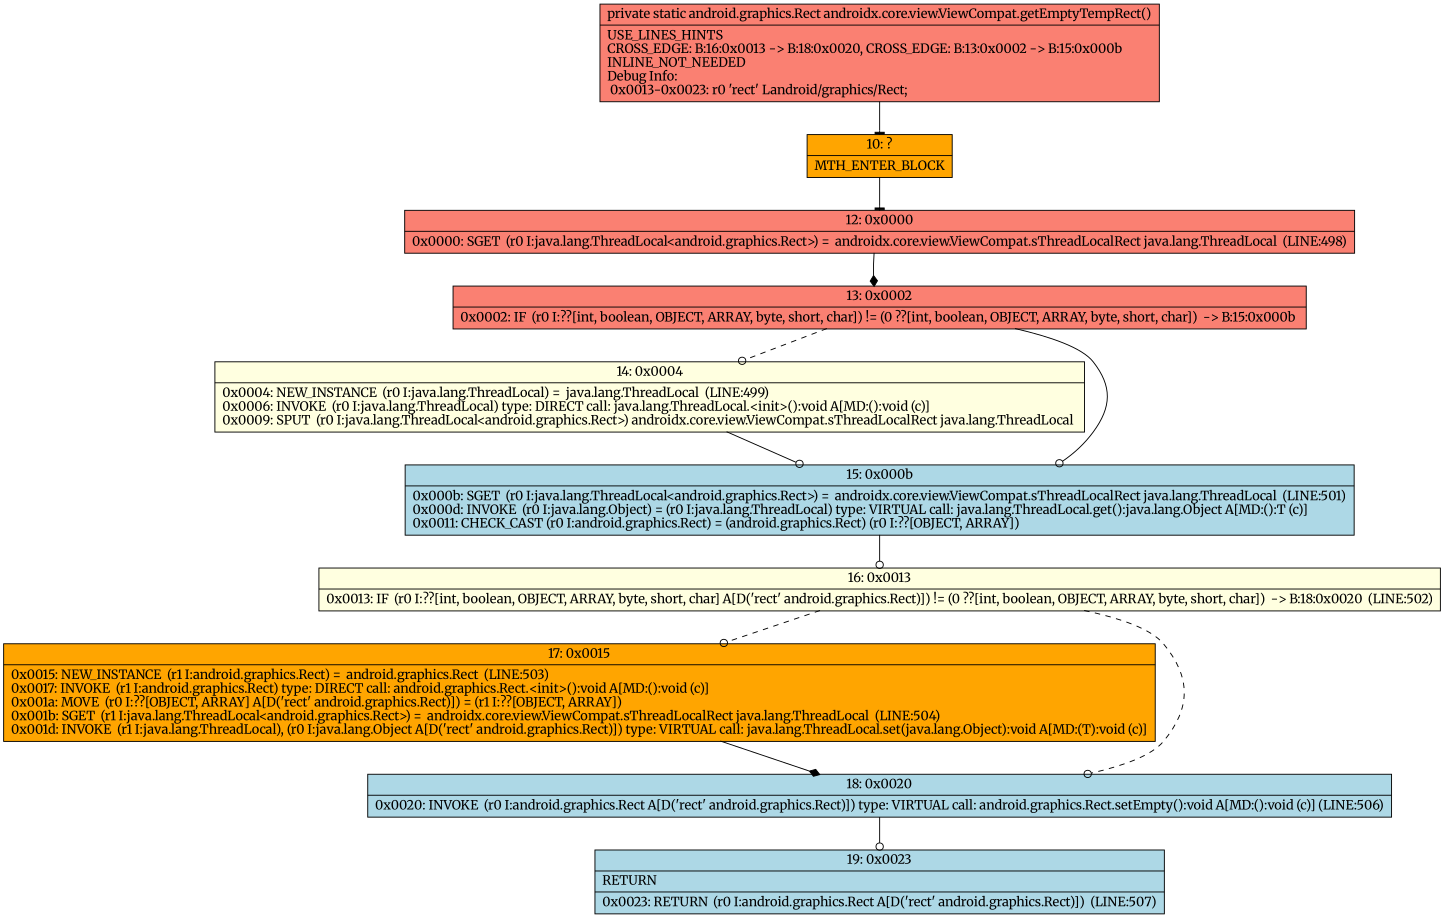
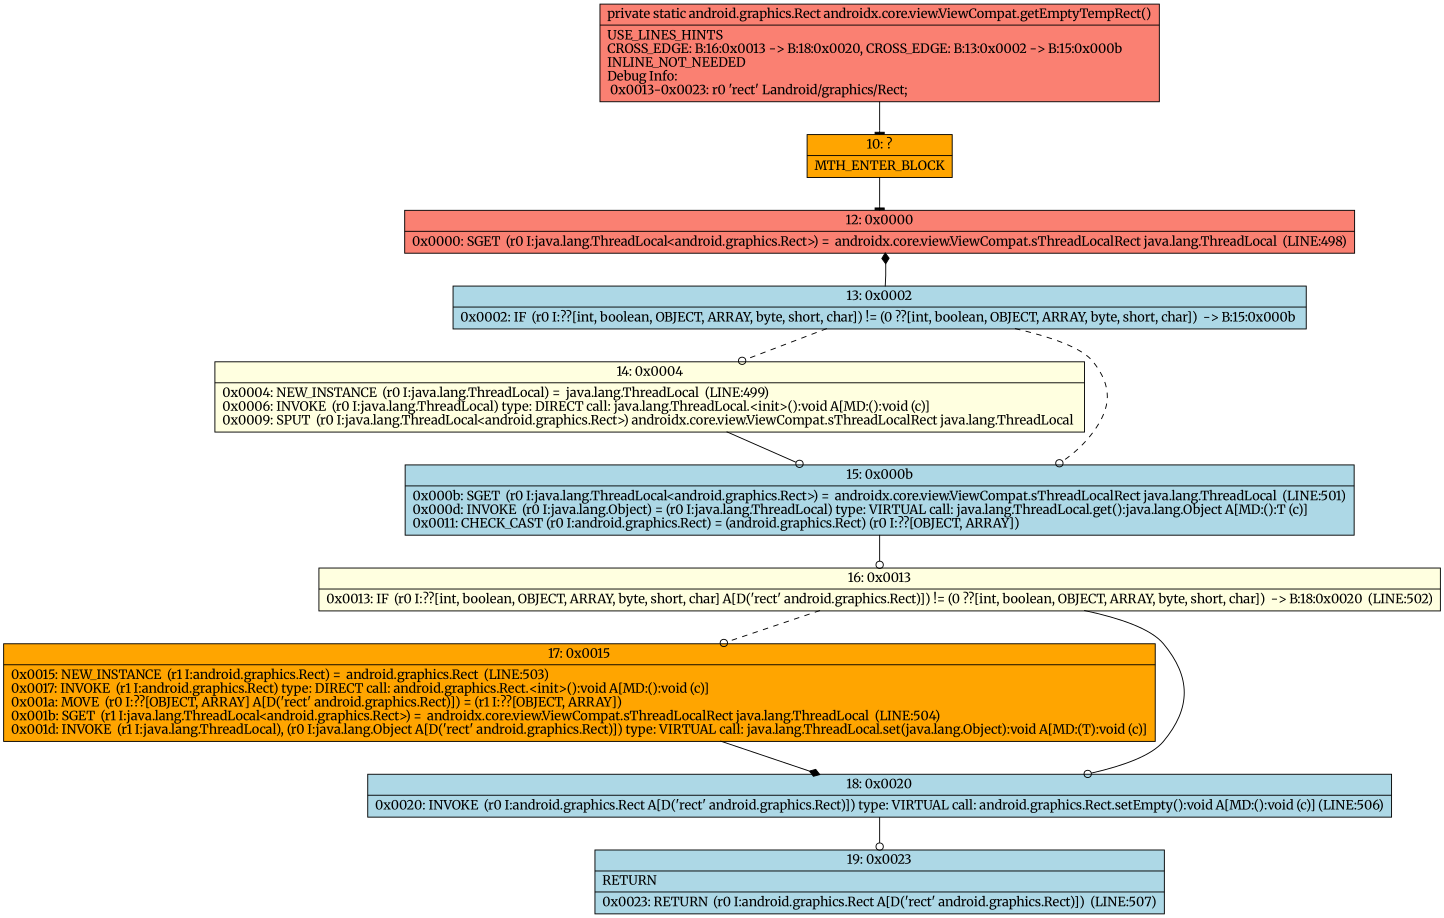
edge "12: 0x0000" -> "13: 0x0002": reversed
node "13: 0x0002": fillcolor salmon -> lightblue
edge "13: 0x0002" -> "15: 0x000b": style solid -> dashed
edge "16: 0x0013" -> "18: 0x0020": style dashed -> solid
